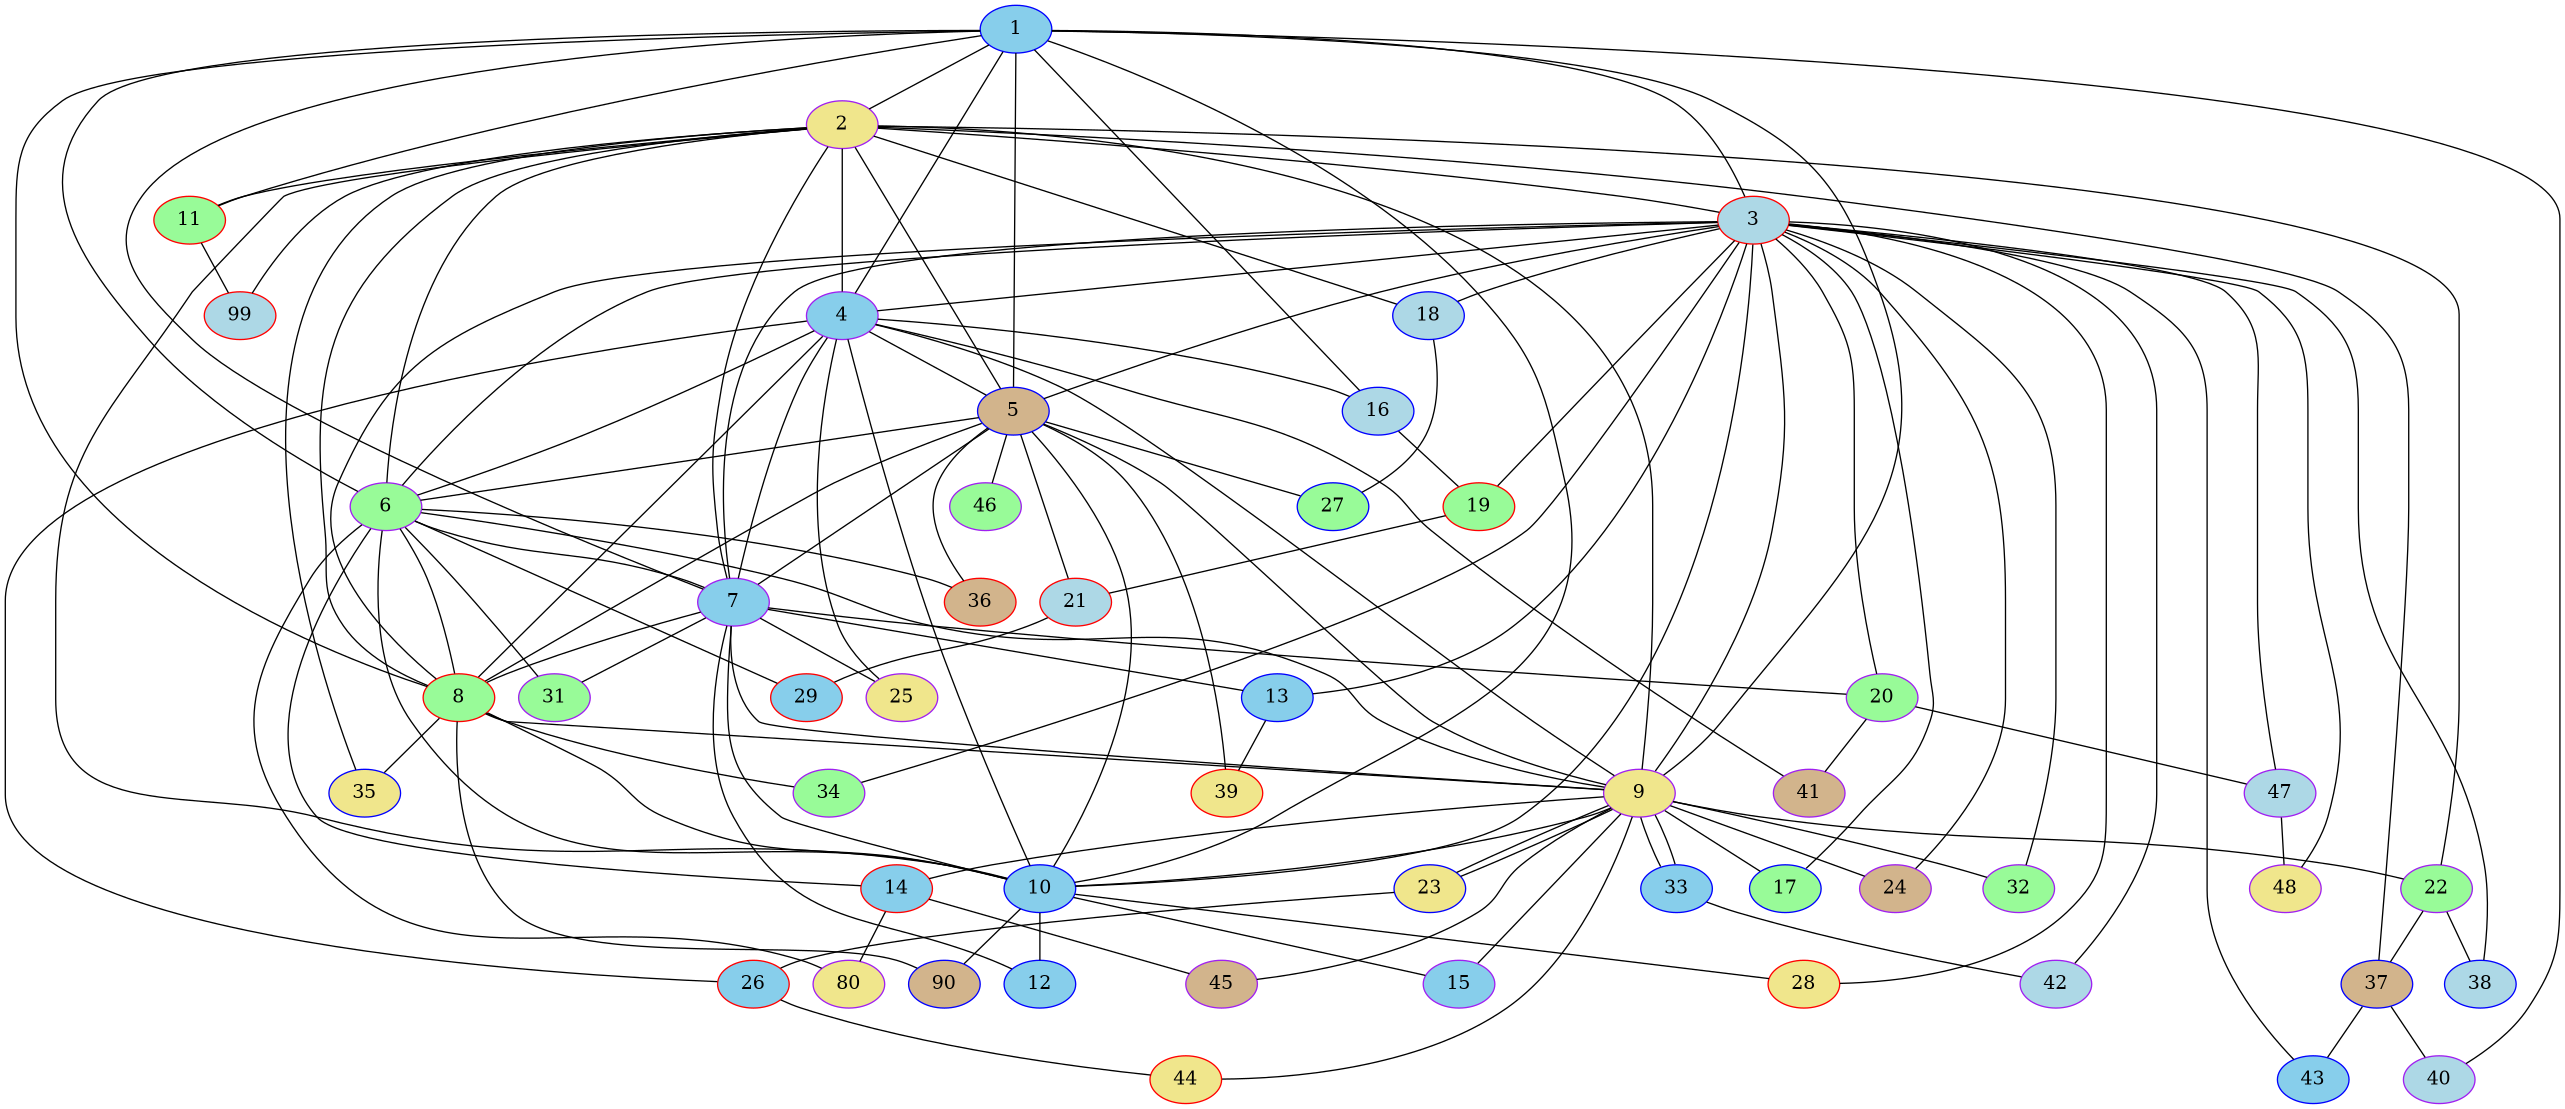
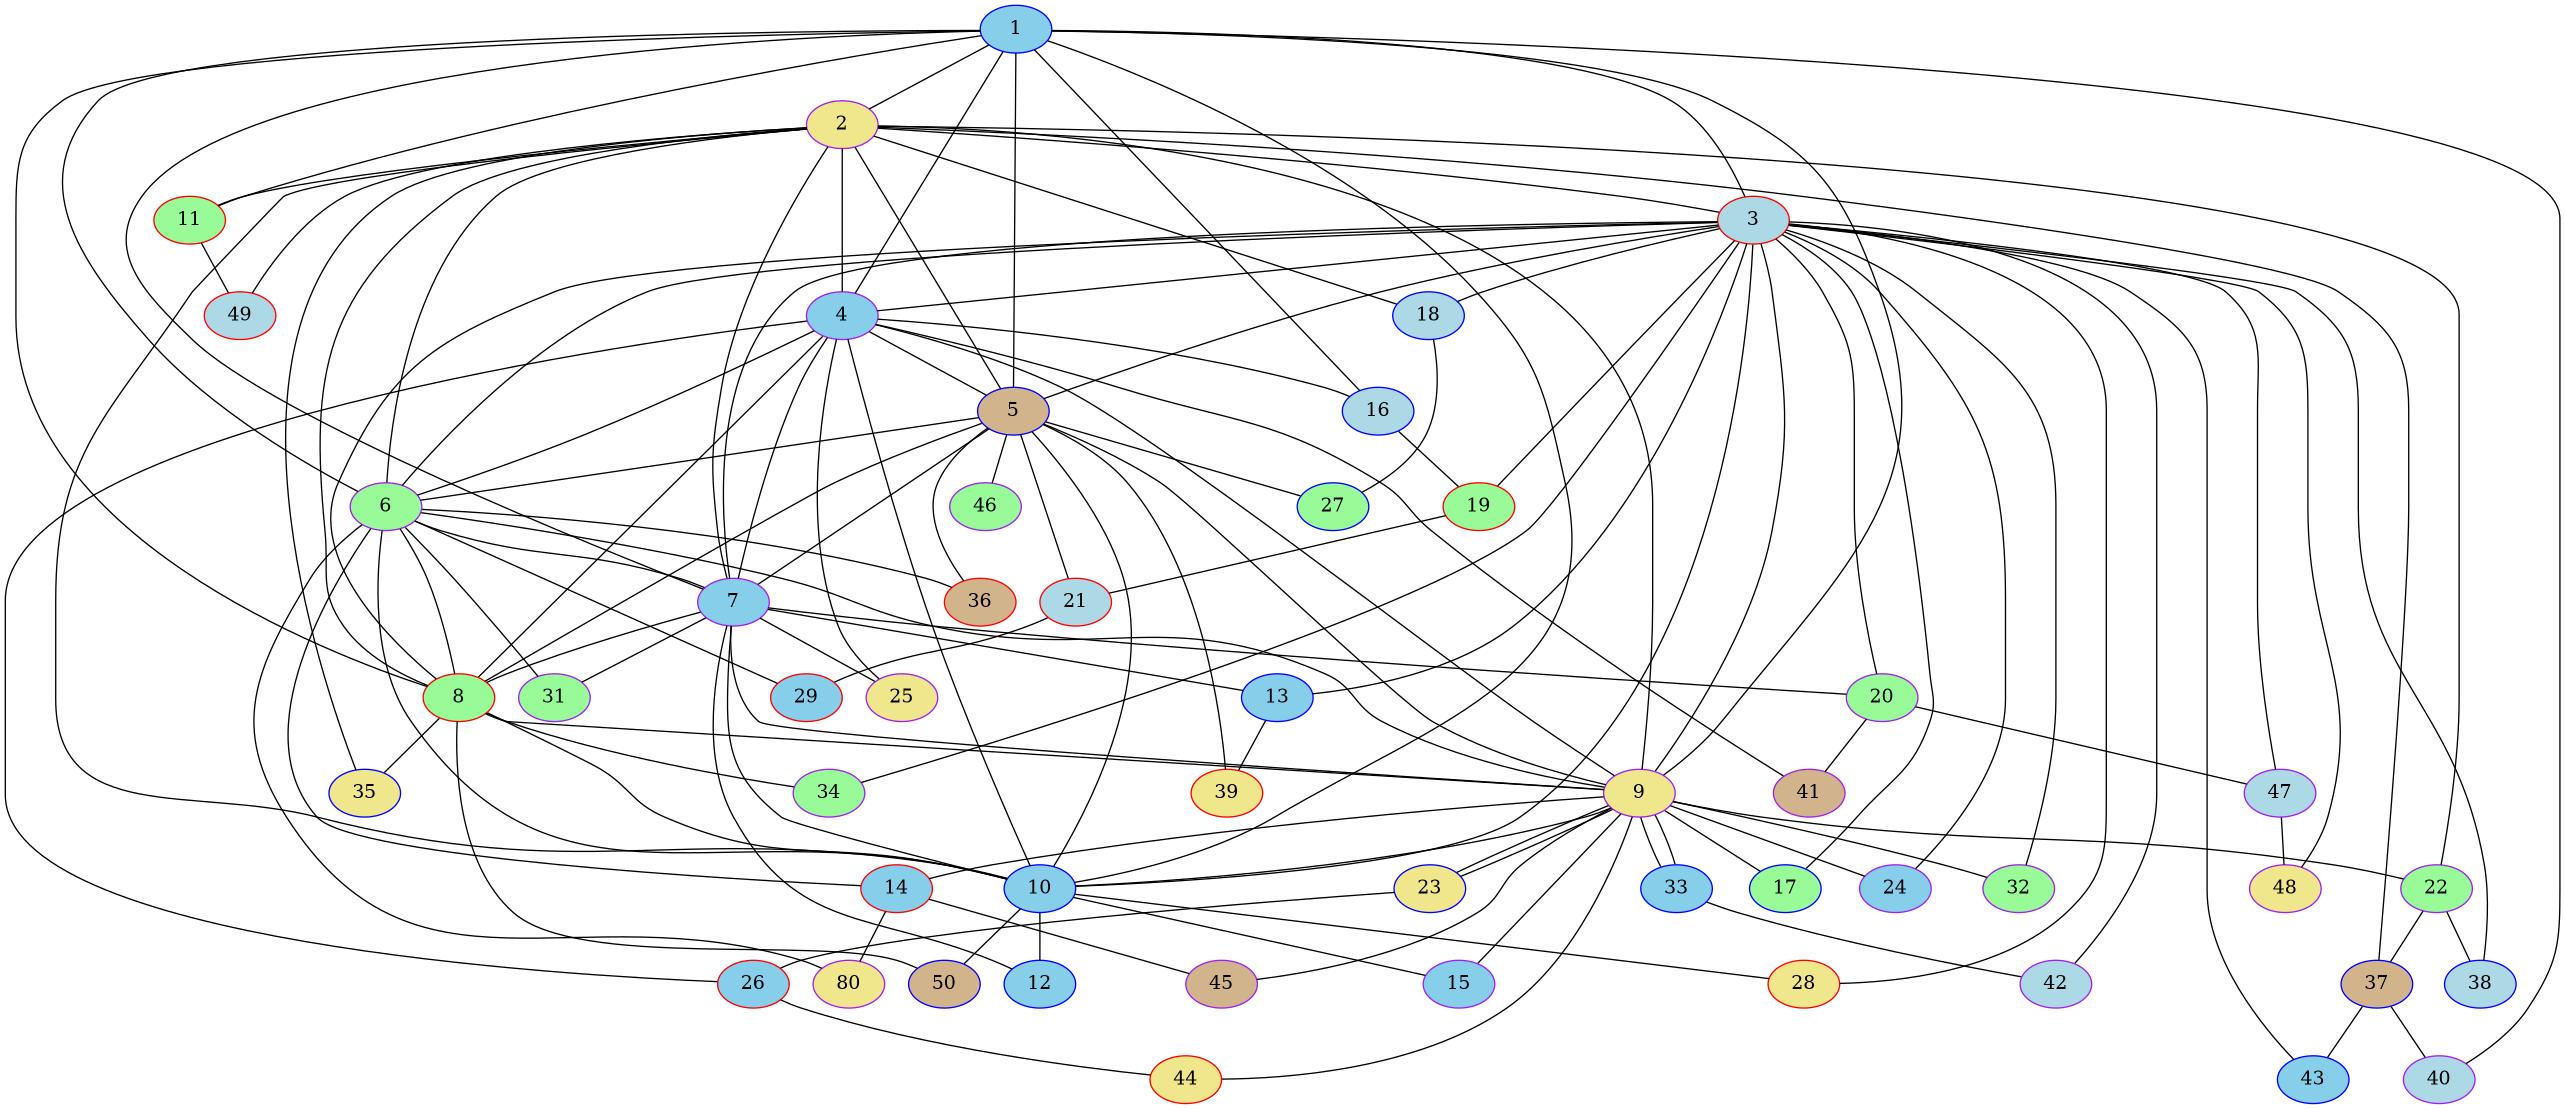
node "99": label "99" -> "49"
node "24": fillcolor tan -> skyblue
node "90": label "90" -> "50"
